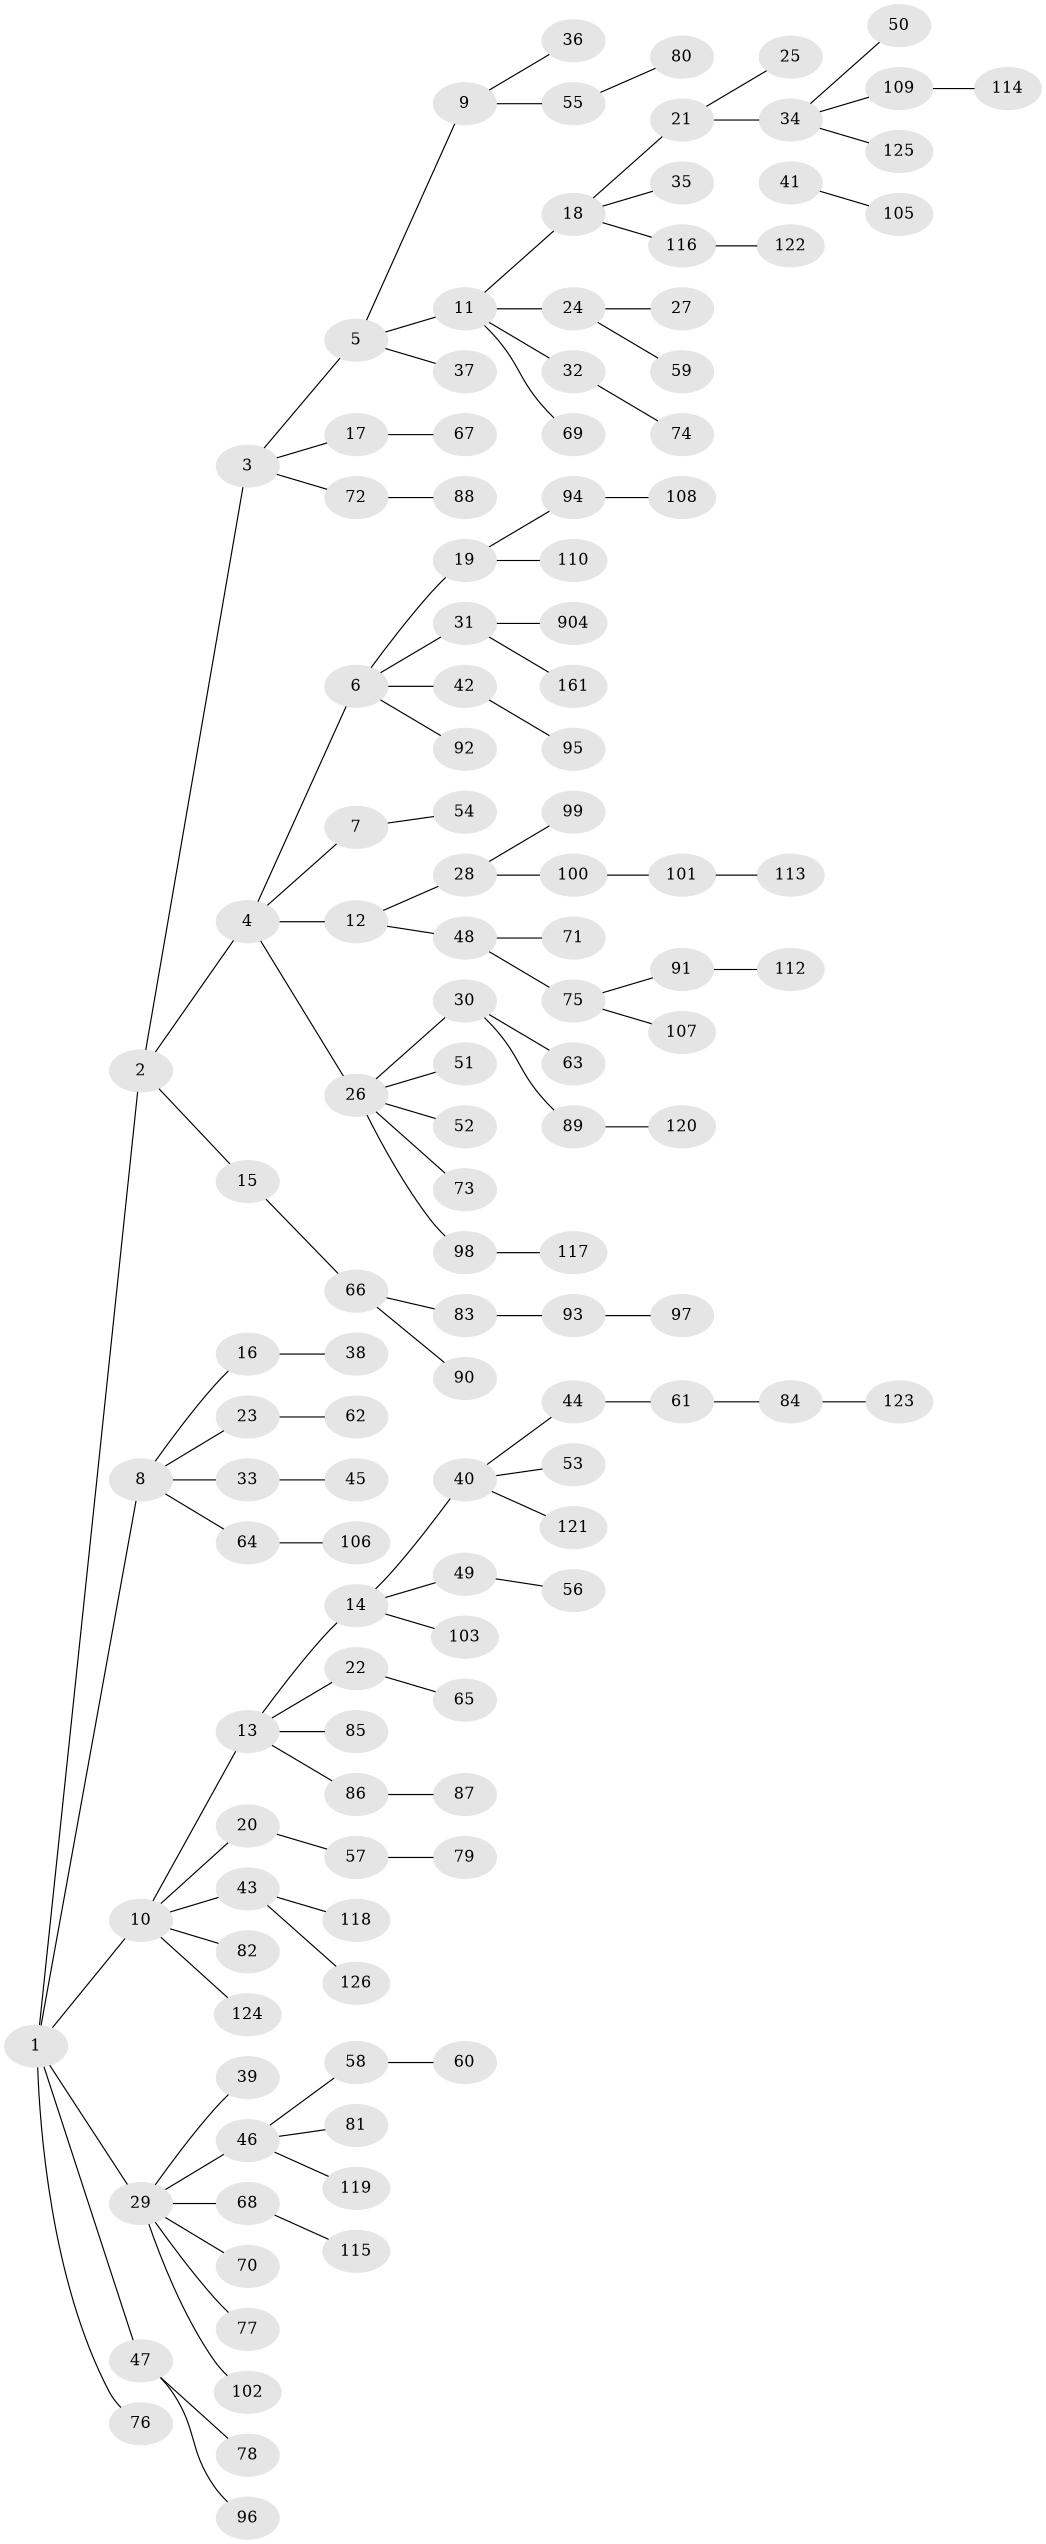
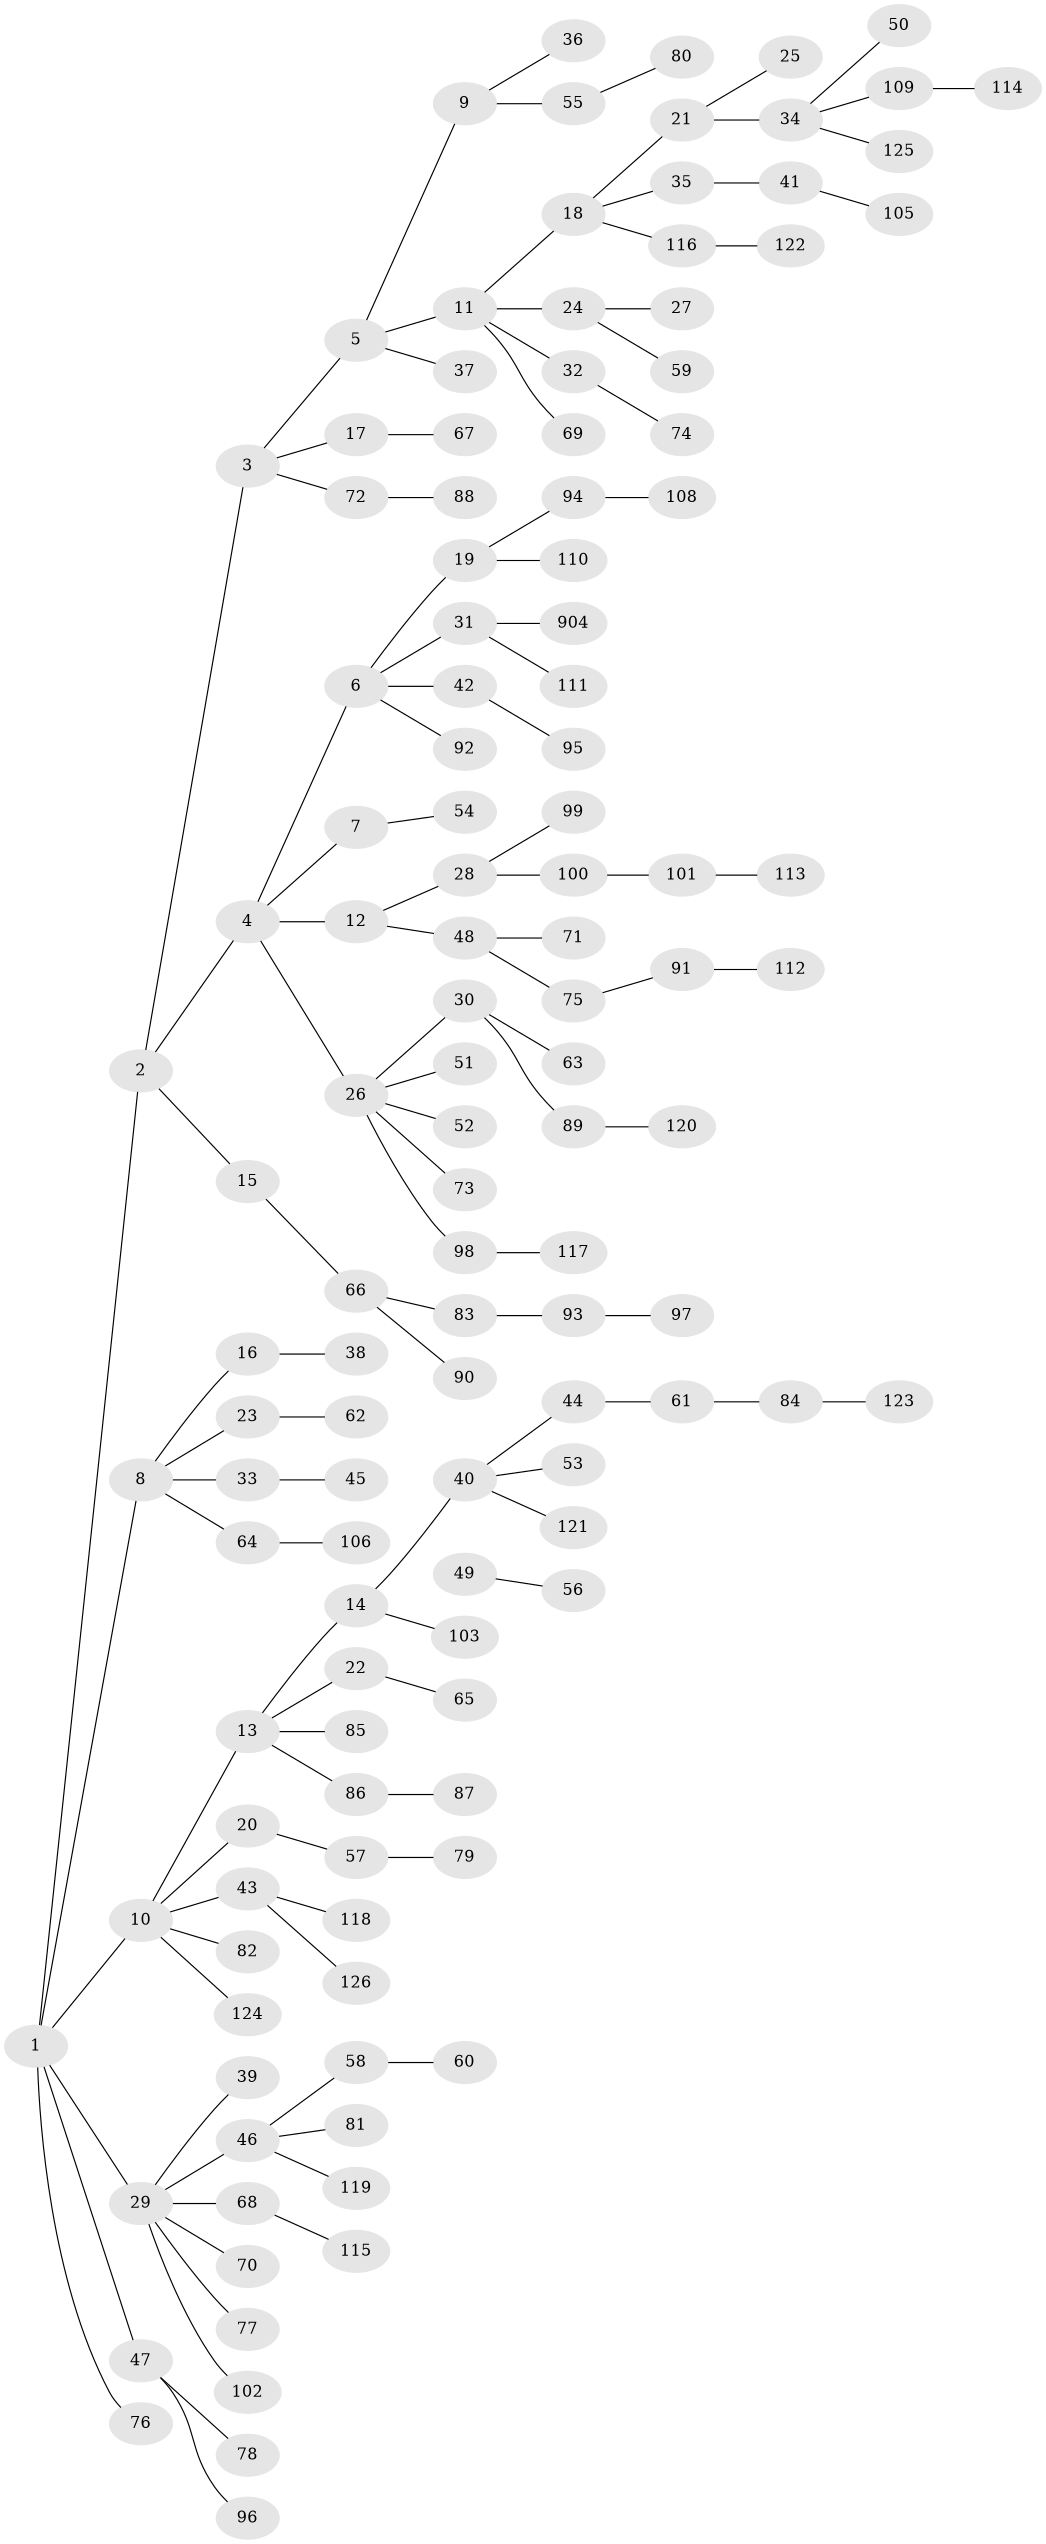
edge "35" -- "41": added
node "161": label "161" -> "111"
node "107": removed
edge "49" -- "14": removed
